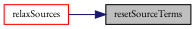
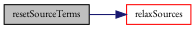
edge "relaxSources" -> "resetSourceTerms": reversed
